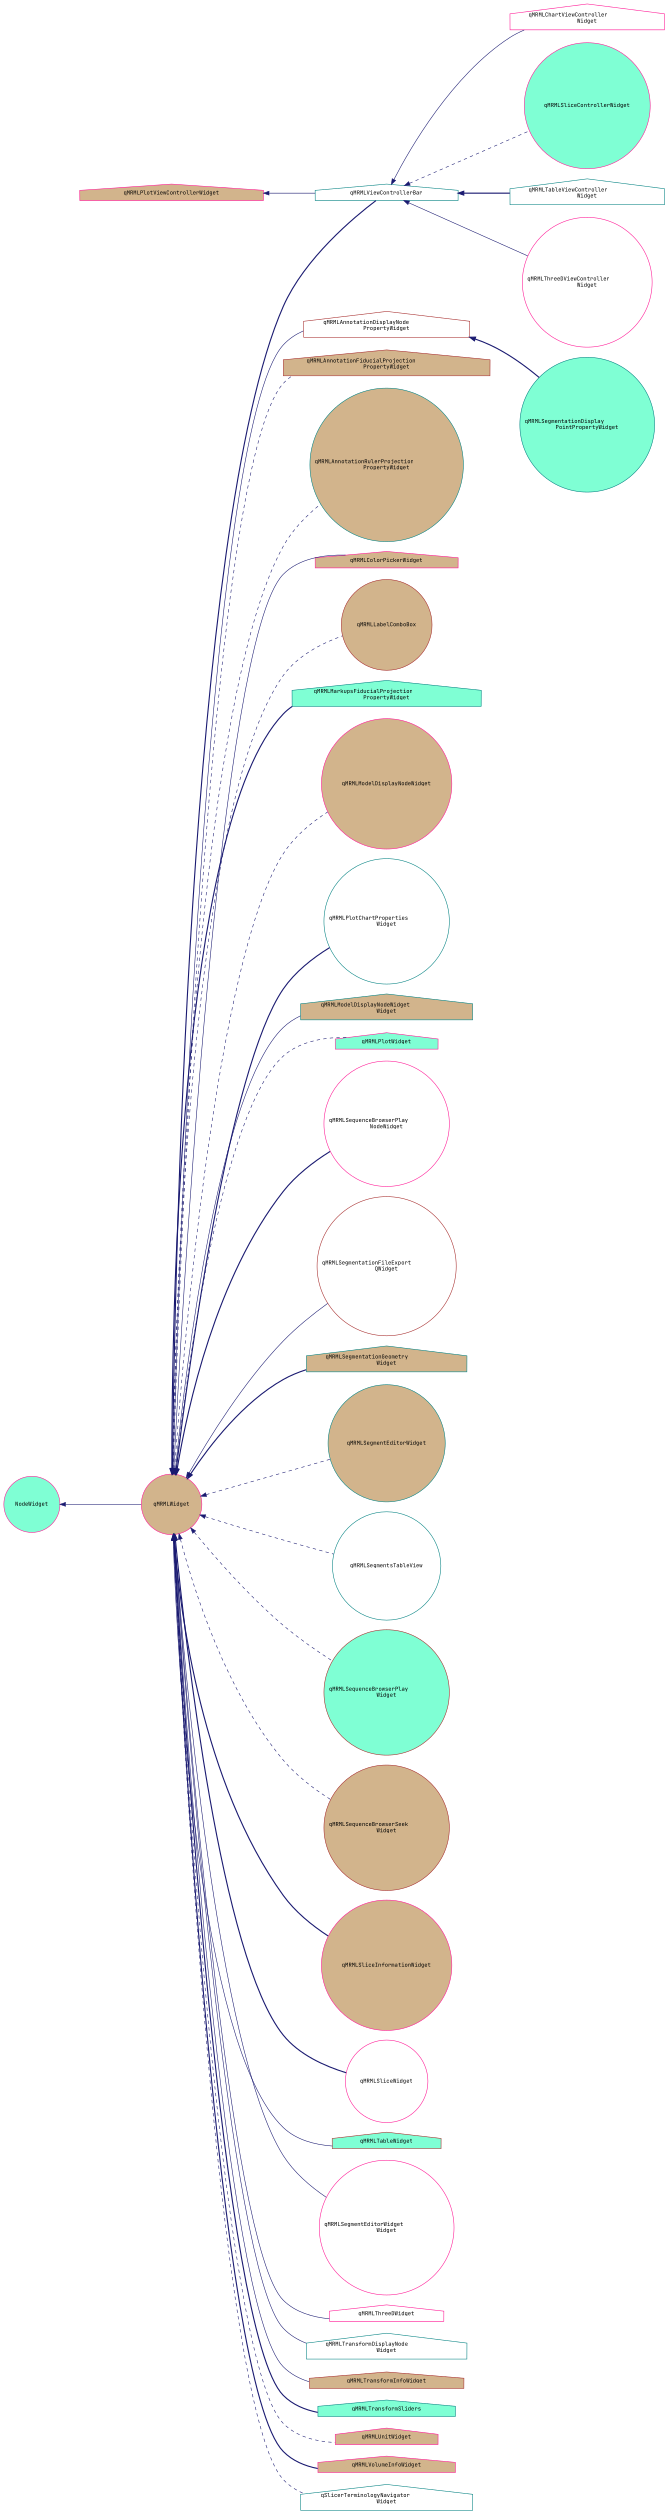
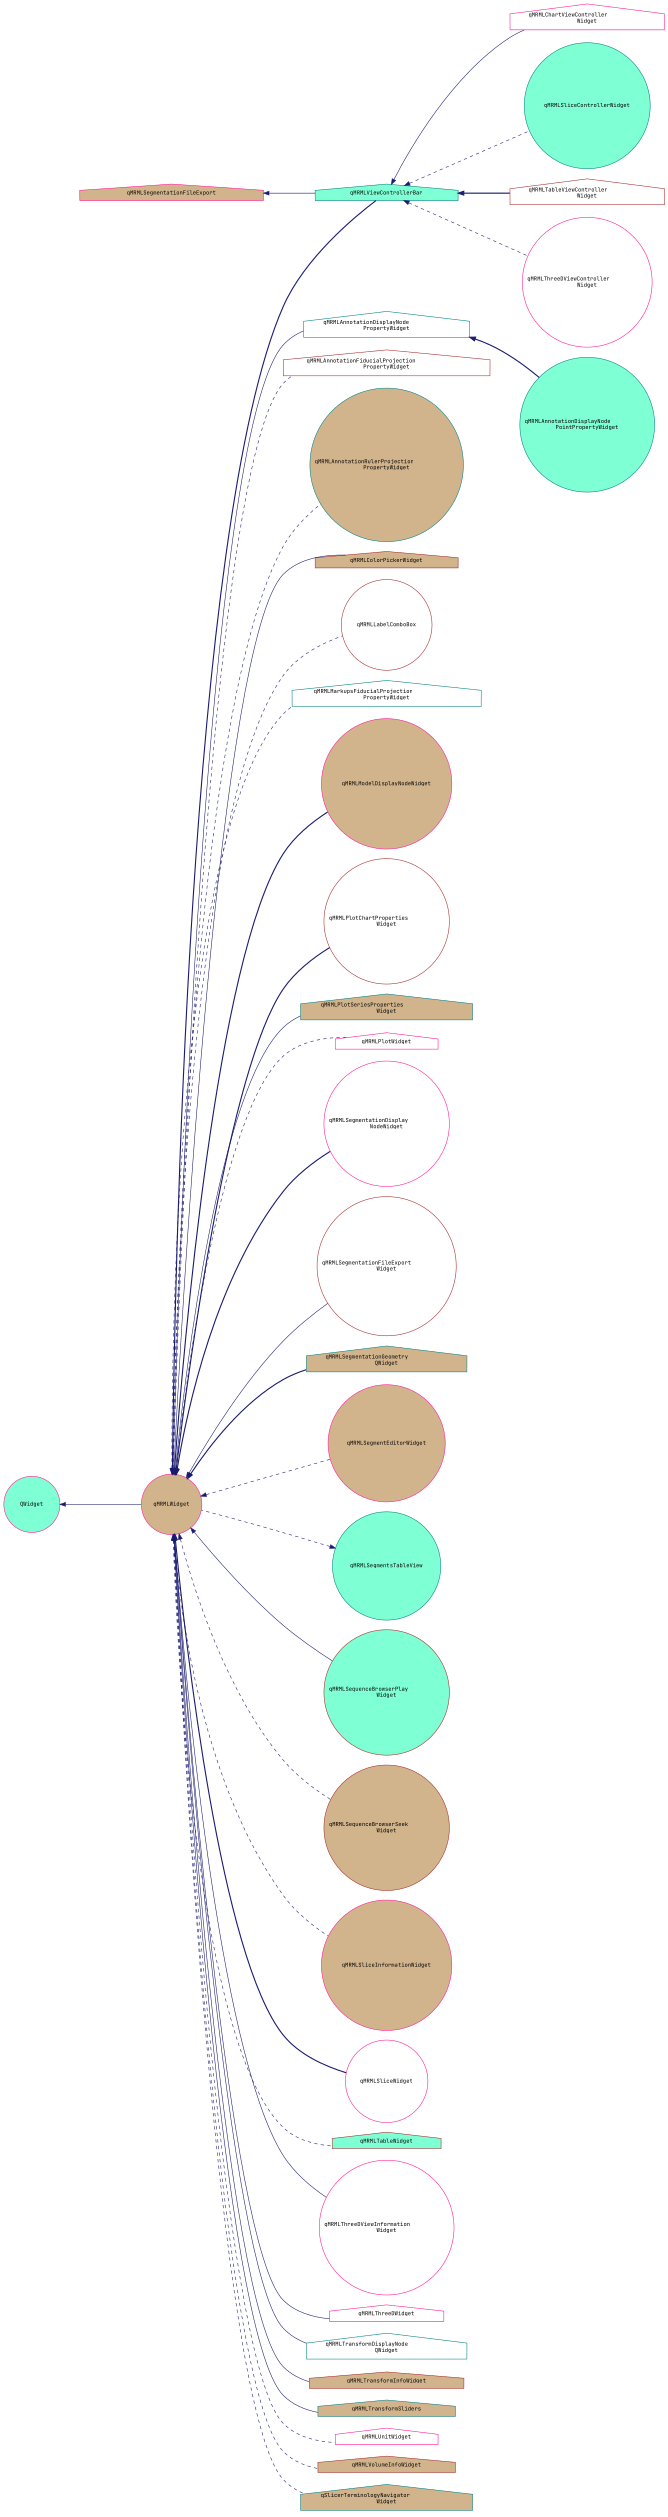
node "qMRMLSliceControllerWidget": color deeppink -> teal
node "qMRMLPlotViewControllerWidget": label "qMRMLPlotViewControllerWidget" -> "qMRMLSegmentationFileExport"
node "qMRMLViewControllerBar": fillcolor white -> aquamarine
node "qMRMLTableViewController Widget": color teal -> brown
edge "qMRMLThreeDViewController Widget" -> "qMRMLViewControllerBar": style solid -> dashed
node "qMRMLAnnotationDisplayNode PropertyWidget": color brown -> teal
node "qMRMLAnnotationFiducialProjection PropertyWidget": fillcolor tan -> white
node "qMRMLSegmentationDisplay PointPropertyWidget": label "qMRMLSegmentationDisplay PointPropertyWidget" -> "qMRMLAnnotationDisplayNode PointPropertyWidget"
node "qMRMLColorPickerWidget": color deeppink -> brown
node "qMRMLLabelComboBox": fillcolor tan -> white
node "qMRMLMarkupsFiducialProjection PropertyWidget": fillcolor aquamarine -> white
node "qMRMLPlotChartProperties Widget": color teal -> brown
node "qMRMLModelDisplayNodeWidget Widget": label "qMRMLModelDisplayNodeWidget Widget" -> "qMRMLPlotSeriesProperties Widget"
node "qMRMLPlotWidget": fillcolor aquamarine -> white
edge "qMRMLMarkupsFiducialProjection PropertyWidget" -> "qMRMLWidget": style bold -> dashed
node "qMRMLSequenceBrowserPlay NodeWidget": label "qMRMLSequenceBrowserPlay NodeWidget" -> "qMRMLSegmentationDisplay NodeWidget"
edge "qMRMLModelDisplayNodeWidget" -> "qMRMLWidget": style dashed -> bold
node "qMRMLSegmentationFileExport QWidget": label "qMRMLSegmentationFileExport QWidget" -> "qMRMLSegmentationFileExport Widget"
node "qMRMLSegmentationGeometry Widget": label "qMRMLSegmentationGeometry Widget" -> "qMRMLSegmentationGeometry QWidget"
node "qMRMLSegmentEditorWidget": color teal -> deeppink
node "NodeWidget": label "NodeWidget" -> "QWidget"
edge "qMRMLSegmentsTableView" -> "qMRMLWidget": reversed
node "qMRMLSegmentsTableView": fillcolor white -> aquamarine
edge "qMRMLSequenceBrowserPlay Widget" -> "qMRMLWidget": style dashed -> solid
edge "qMRMLSliceInformationWidget" -> "qMRMLWidget": style bold -> dashed
edge "qMRMLTableWidget" -> "qMRMLWidget": style solid -> dashed
edge "qMRMLVolumeInfoWidget" -> "qMRMLWidget": style bold -> dashed
edge "qMRMLTransformSliders" -> "qMRMLWidget": style bold -> solid
node "qMRMLSegmentEditorWidget Widget": label "qMRMLSegmentEditorWidget Widget" -> "qMRMLThreeDViewInformation Widget"
node "qMRMLTransformDisplayNode Widget": label "qMRMLTransformDisplayNode Widget" -> "qMRMLTransformDisplayNode QWidget"
node "qMRMLTransformSliders": fillcolor aquamarine -> tan
node "qMRMLUnitWidget": fillcolor tan -> white
node "qMRMLVolumeInfoWidget": color deeppink -> brown
node "qSlicerTerminologyNavigator Widget": fillcolor white -> tan
